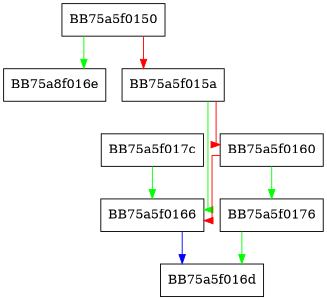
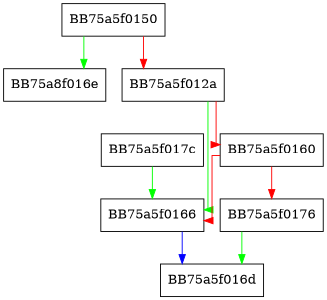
node "BB75a5f015a": label "BB75a5f015a" -> "BB75a5f012a"
edge "BB75a5f0160" -> "BB75a5f0176": color green -> red
